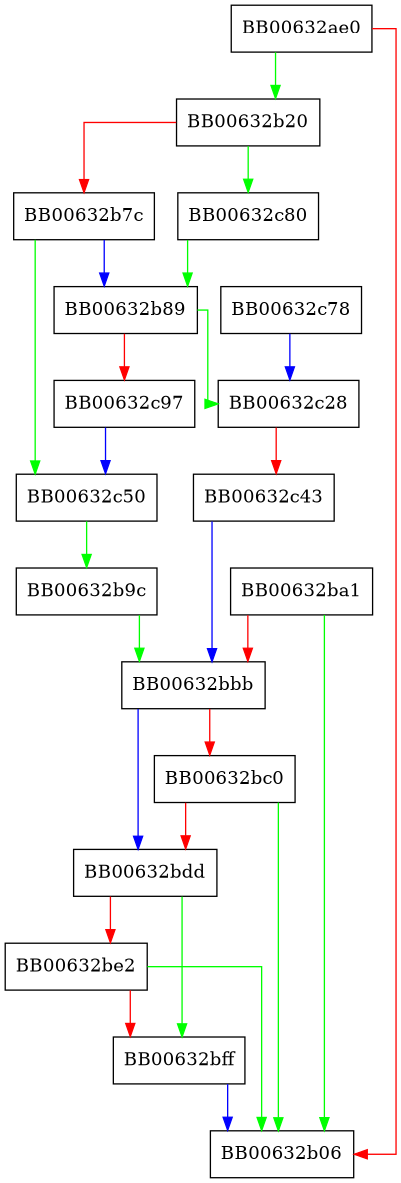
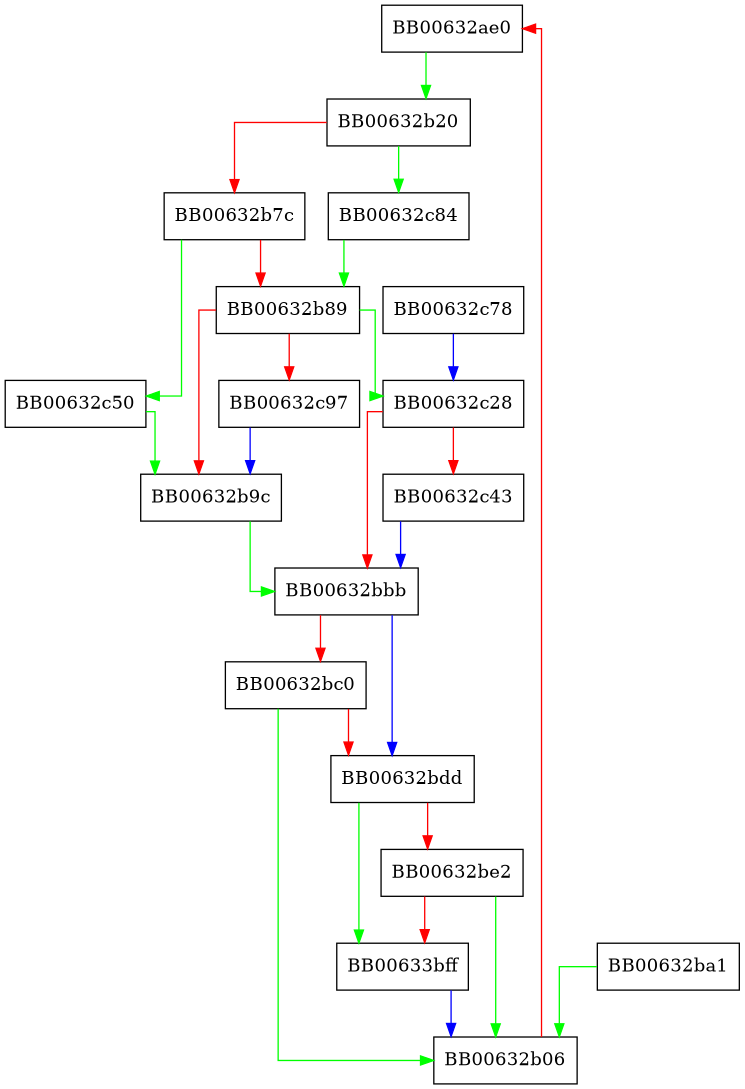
node "BB00632c80": label "BB00632c80" -> "BB00632c84"
edge "BB00632b7c" -> "BB00632b89": color blue -> red
edge "BB00632b89" -> "BB00632b9c": added
edge "BB00632c97" -> "BB00632c50": now "BB00632c97" -> "BB00632b9c"
edge "BB00632ae0" -> "BB00632b06": reversed
edge "BB00632ba1" -> "BB00632bbb": now "BB00632c28" -> "BB00632bbb"
node "BB00632bff": label "BB00632bff" -> "BB00633bff"
